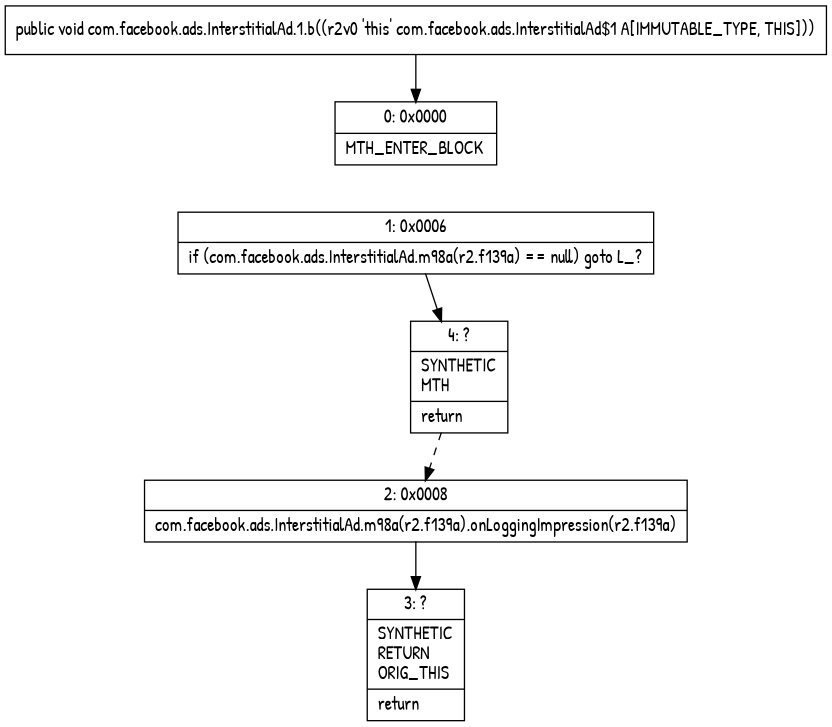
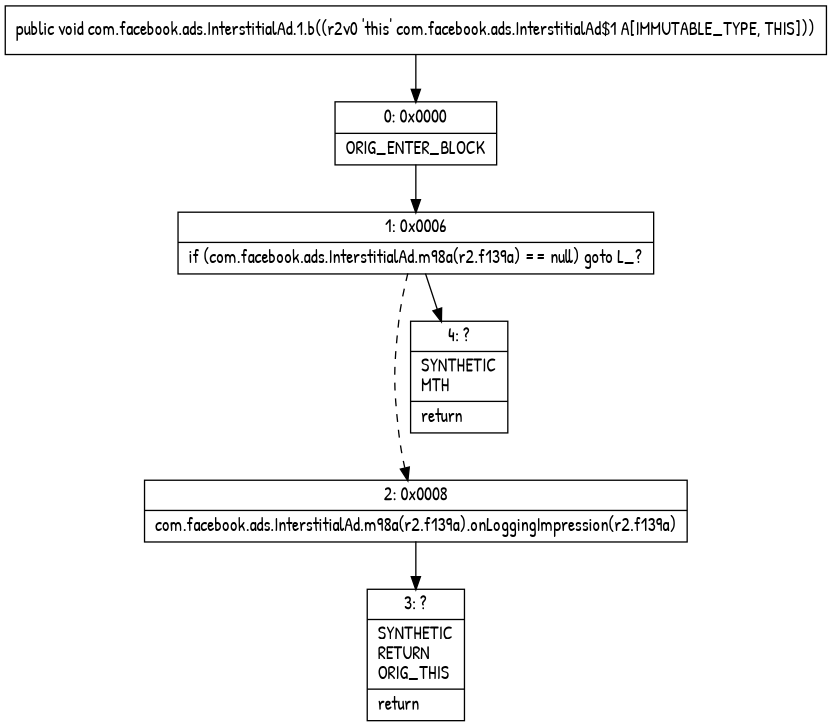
node "0: 0x0000": text "MTH_ENTER_BLOCK" -> "ORIG_ENTER_BLOCK"
edge "0: 0x0000" -> "1: 0x0006": added
edge "4: ?" -> "2: 0x0008": now "1: 0x0006" -> "2: 0x0008"
